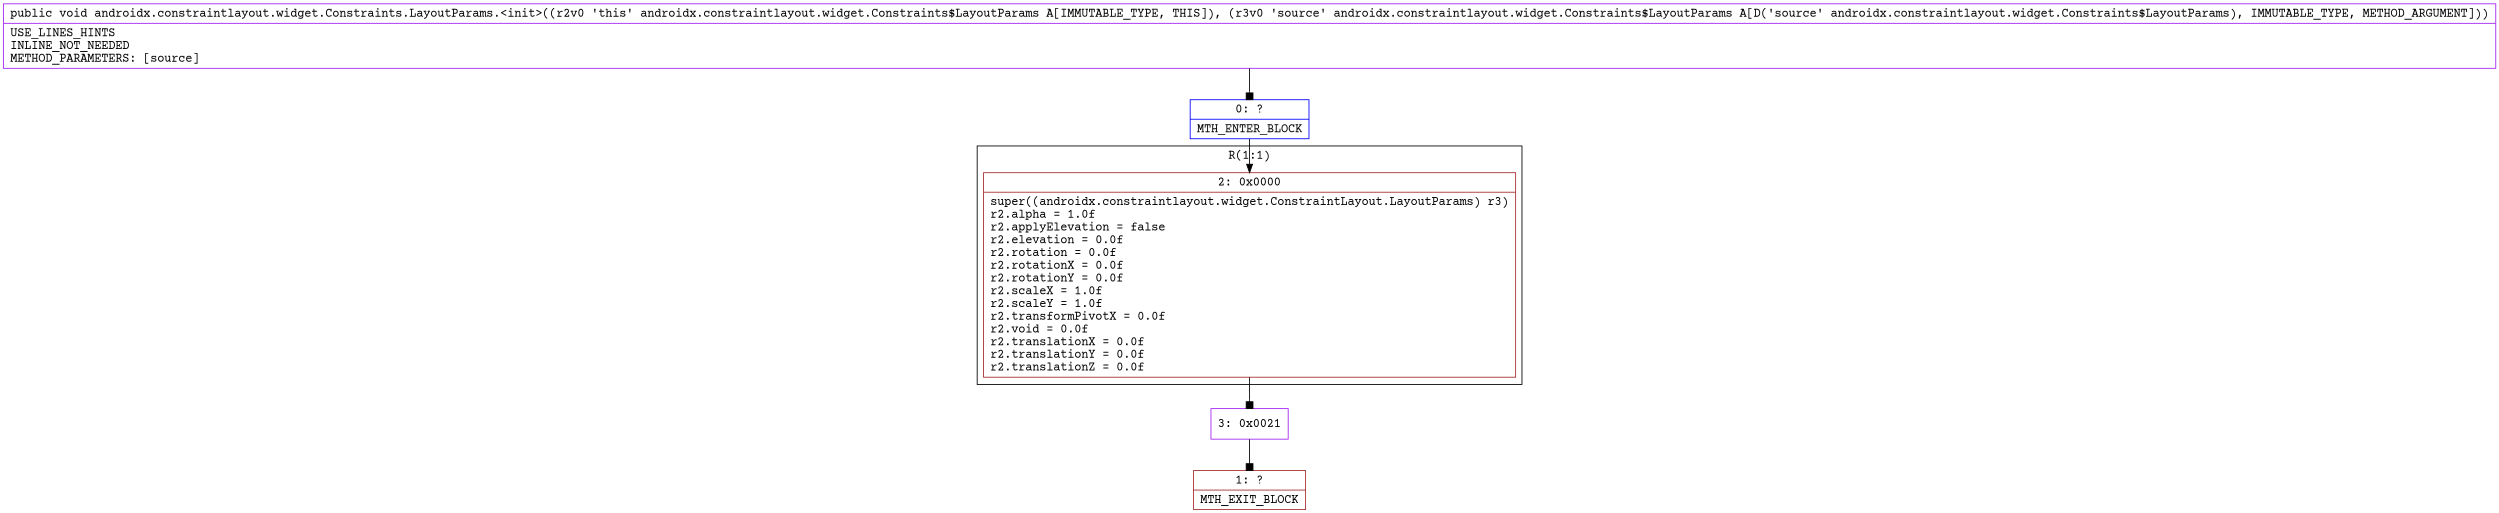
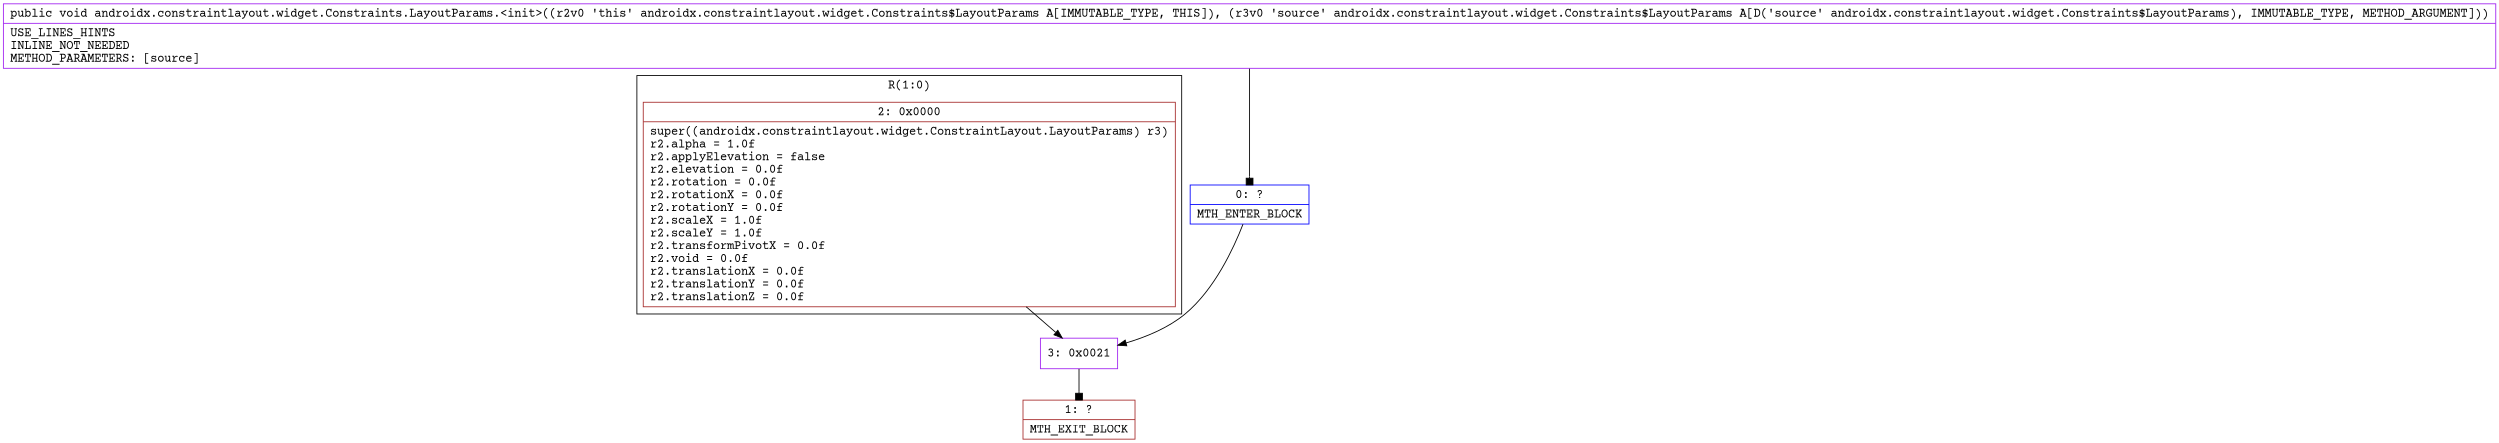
edge "0: ?" -> "2: 0x0000": now "0: ?" -> "3: 0x0021"
cluster "R(1:1)": label "R(1:1)" -> "R(1:0)"
edge "2: 0x0000" -> "3: 0x0021": arrowhead box -> normal
